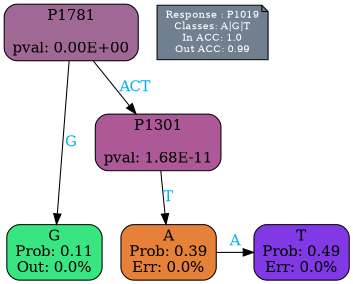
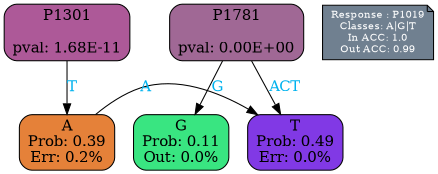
edge "P1781 pval: 0.00E+00" -> "P1301 pval: 1.68E-11": now "P1781 pval: 0.00E+00" -> "T Prob: 0.49 Err: 0.0%"
node "A Prob: 0.39 Err: 0.0%": label "A Prob: 0.39 Err: 0.0%" -> "A Prob: 0.39 Err: 0.2%"
